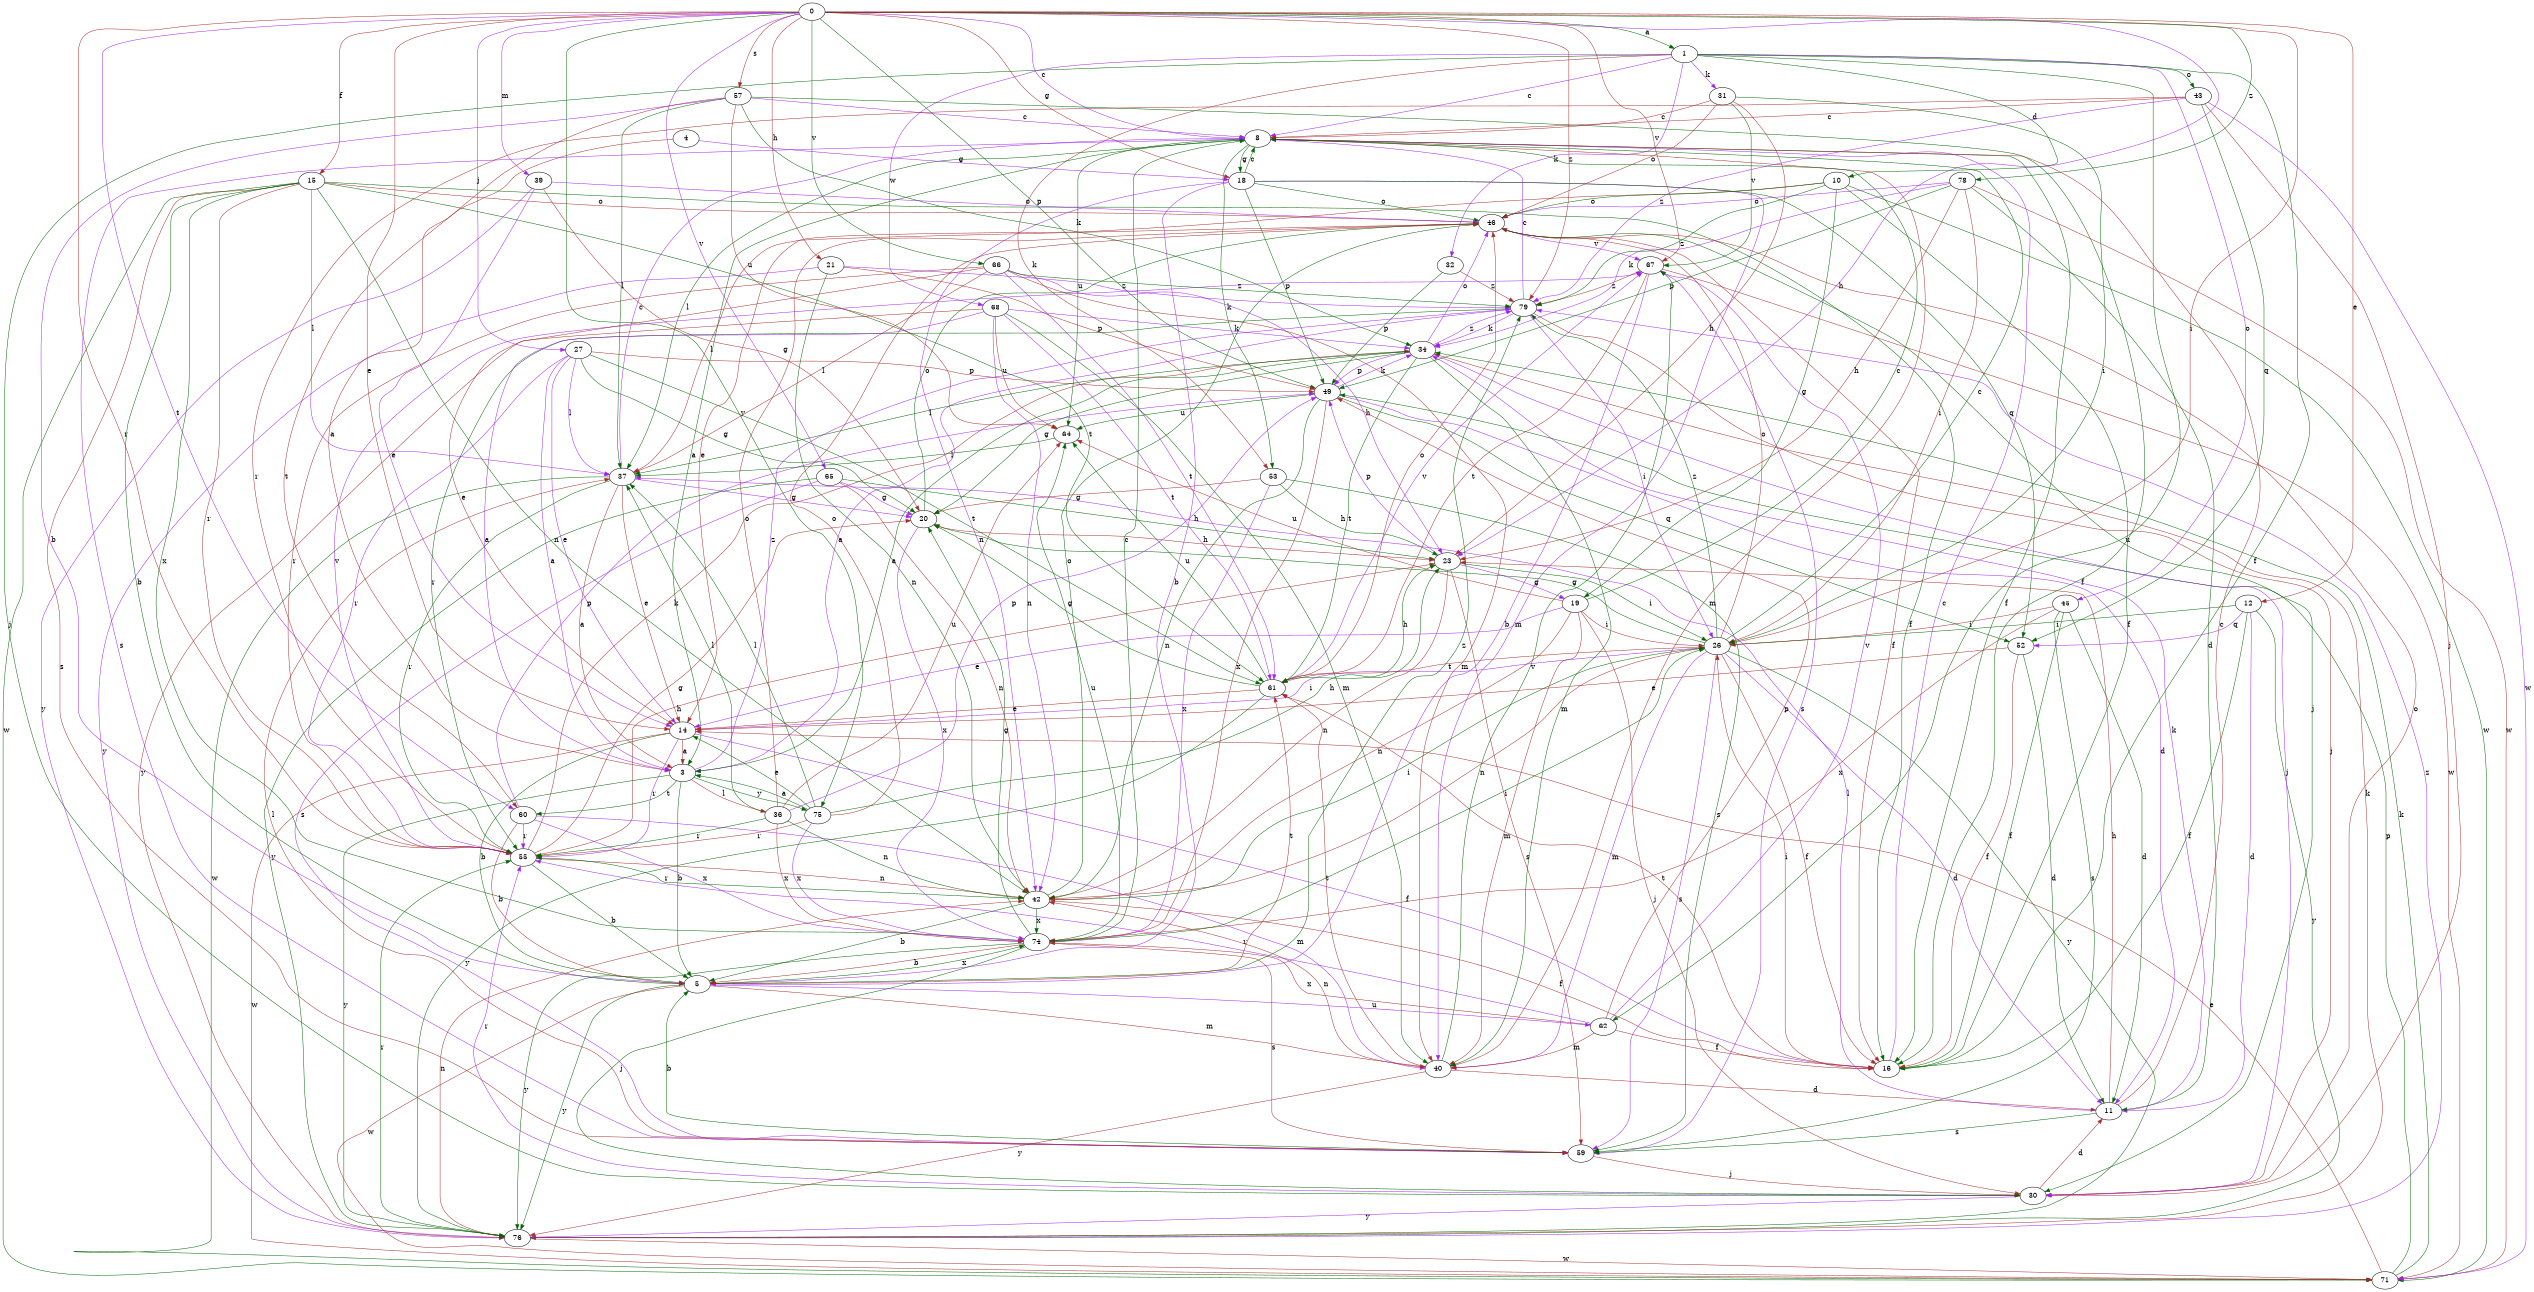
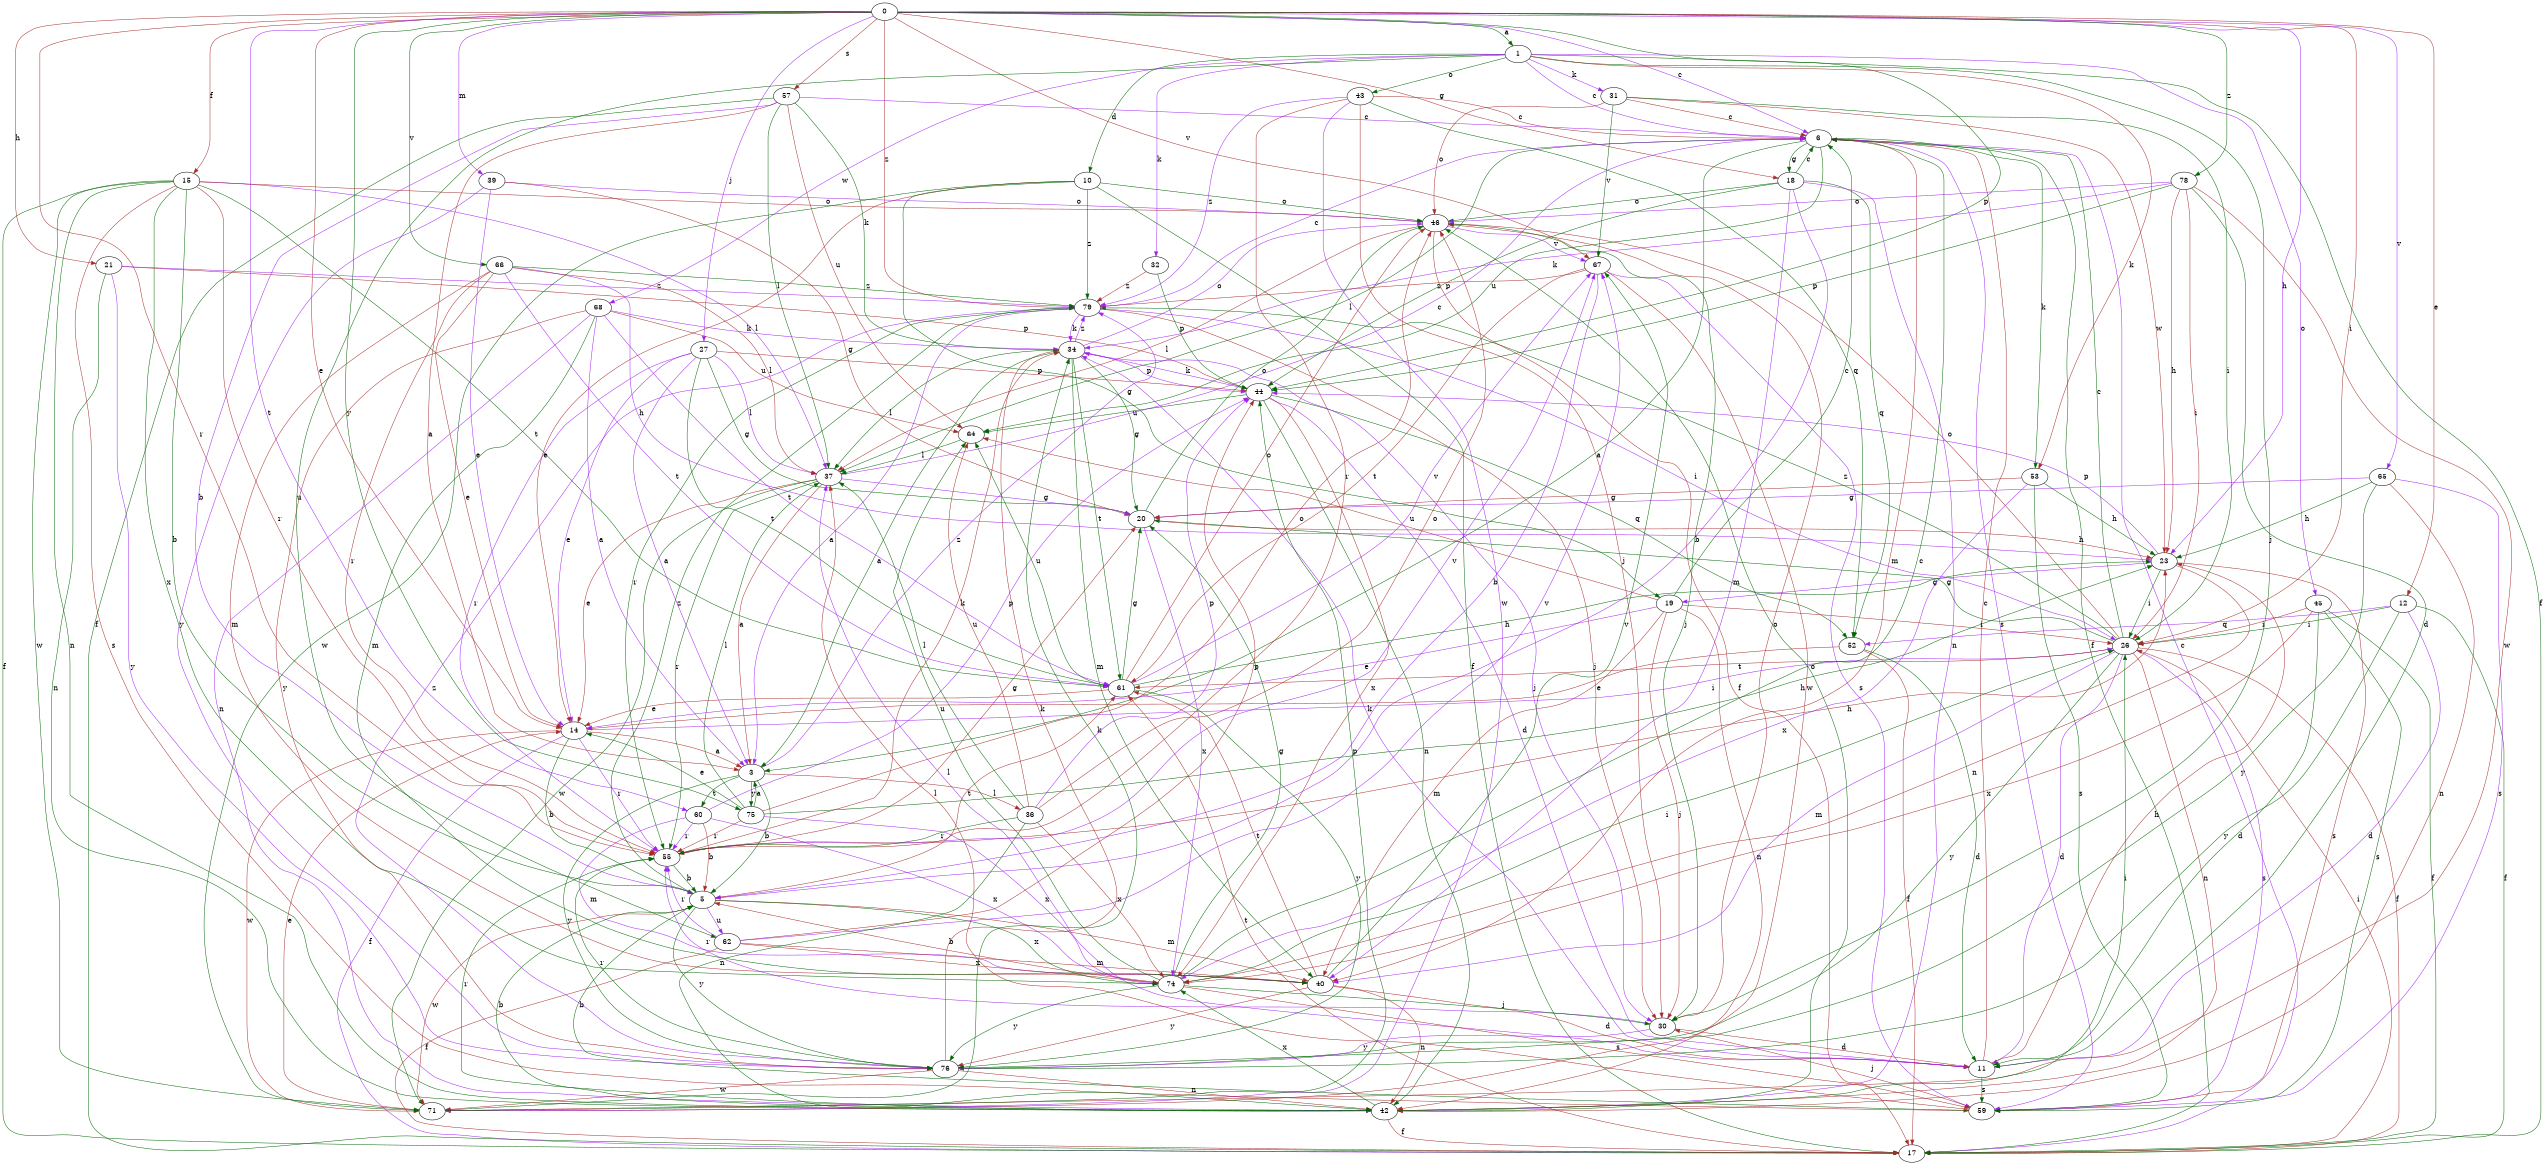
node "4": removed
node "8": label "8" -> "6"
edge "31" -> "23": label "h" -> "w"
node "49": label "49" -> "44"
edge "23" -> "42": now "23" -> "74"
edge "55" -> "42": removed, label "n"
node "16": label "16" -> "17"
